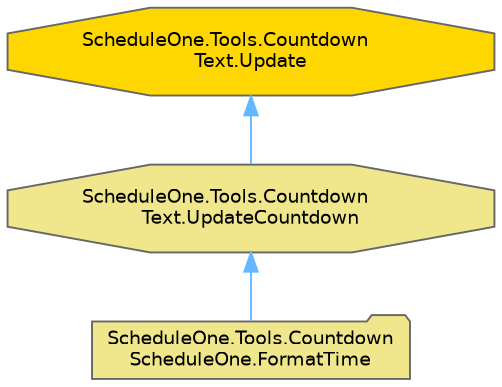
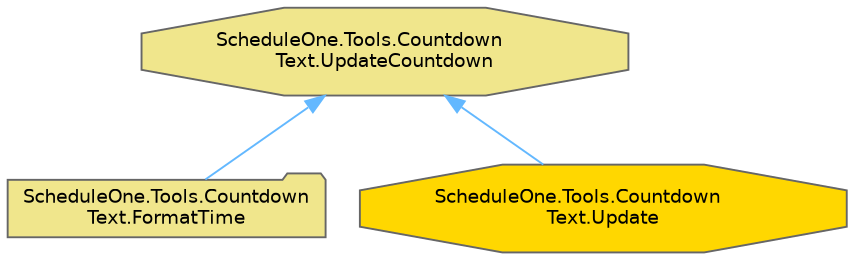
edge "ScheduleOne.Tools.Countdown Text.UpdateCountdown" -> "ScheduleOne.Tools.Countdown Text.Update": reversed
node "ScheduleOne.Tools.Countdown ScheduleOne.FormatTime": label "ScheduleOne.Tools.Countdown ScheduleOne.FormatTime" -> "ScheduleOne.Tools.Countdown Text.FormatTime"
